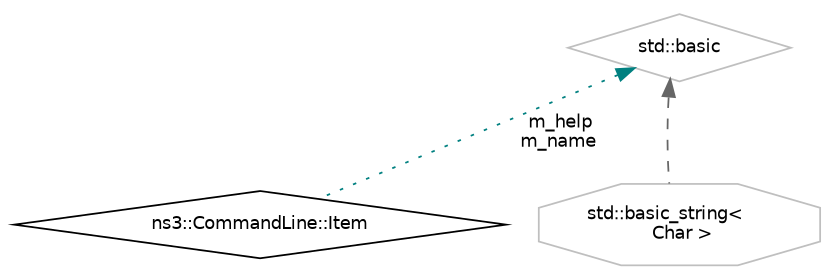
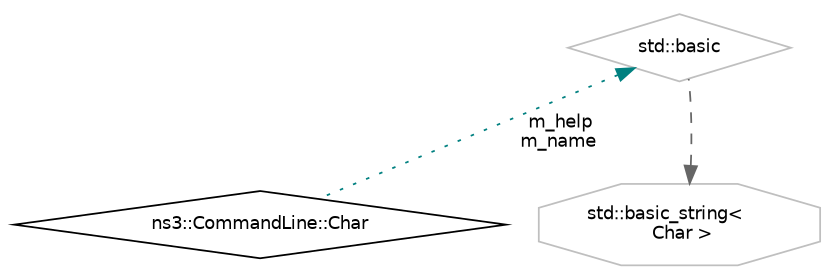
edge "std::basic_string< Char >" -> "std::basic": reversed
node "ns3::CommandLine::Item": label "ns3::CommandLine::Item" -> "ns3::CommandLine::Char"
